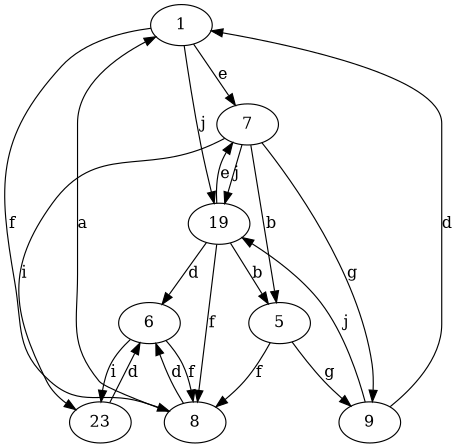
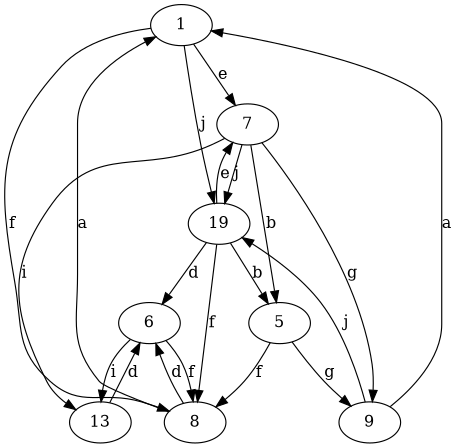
edge "9" -> "1": label "d" -> "a"
node "23": label "23" -> "13"
